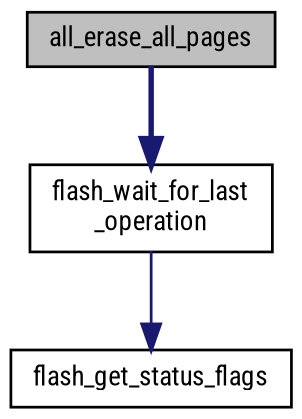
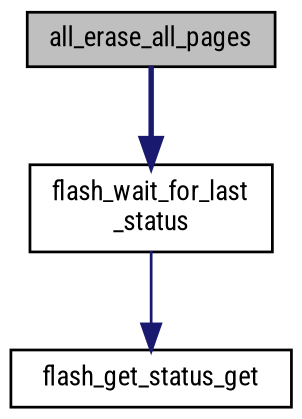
node "flash_wait_for_last _operation": label "flash_wait_for_last _operation" -> "flash_wait_for_last _status"
node "flash_get_status_flags": label "flash_get_status_flags" -> "flash_get_status_get"
